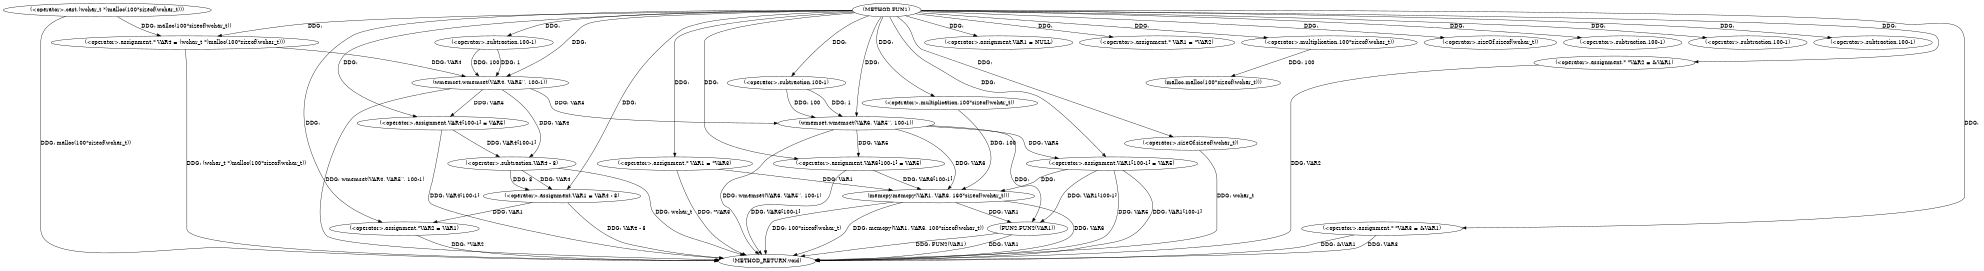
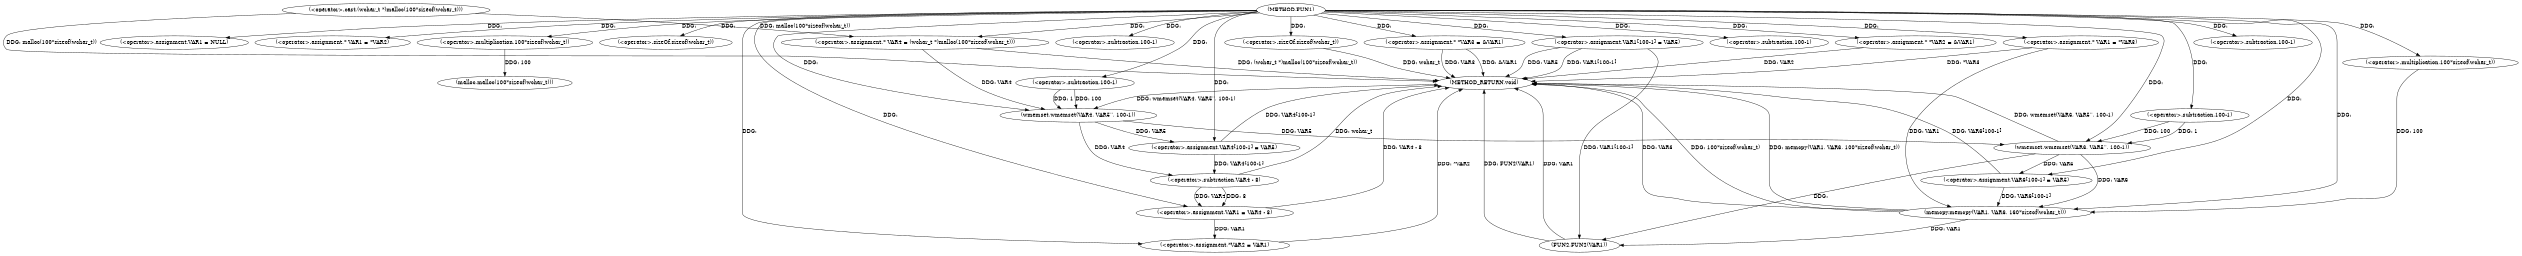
edge "(wmemset,wmemset(VAR6, VAR5'', 100-1))" -> "(<operator>.assignment,VAR1[100-1] = VAR5)": removed, label "DDG: VAR5"
edge "(<operator>.assignment,VAR1[100-1] = VAR5)" -> "(memcpy,memcpy(VAR1, VAR6, 160*sizeof(wchar_t)))": now "(METHOD,FUN1)" -> "(memcpy,memcpy(VAR1, VAR6, 160*sizeof(wchar_t)))"
edge "(wmemset,wmemset(VAR4, VAR5'', 100-1))" -> "(METHOD_RETURN,void)": reversed
